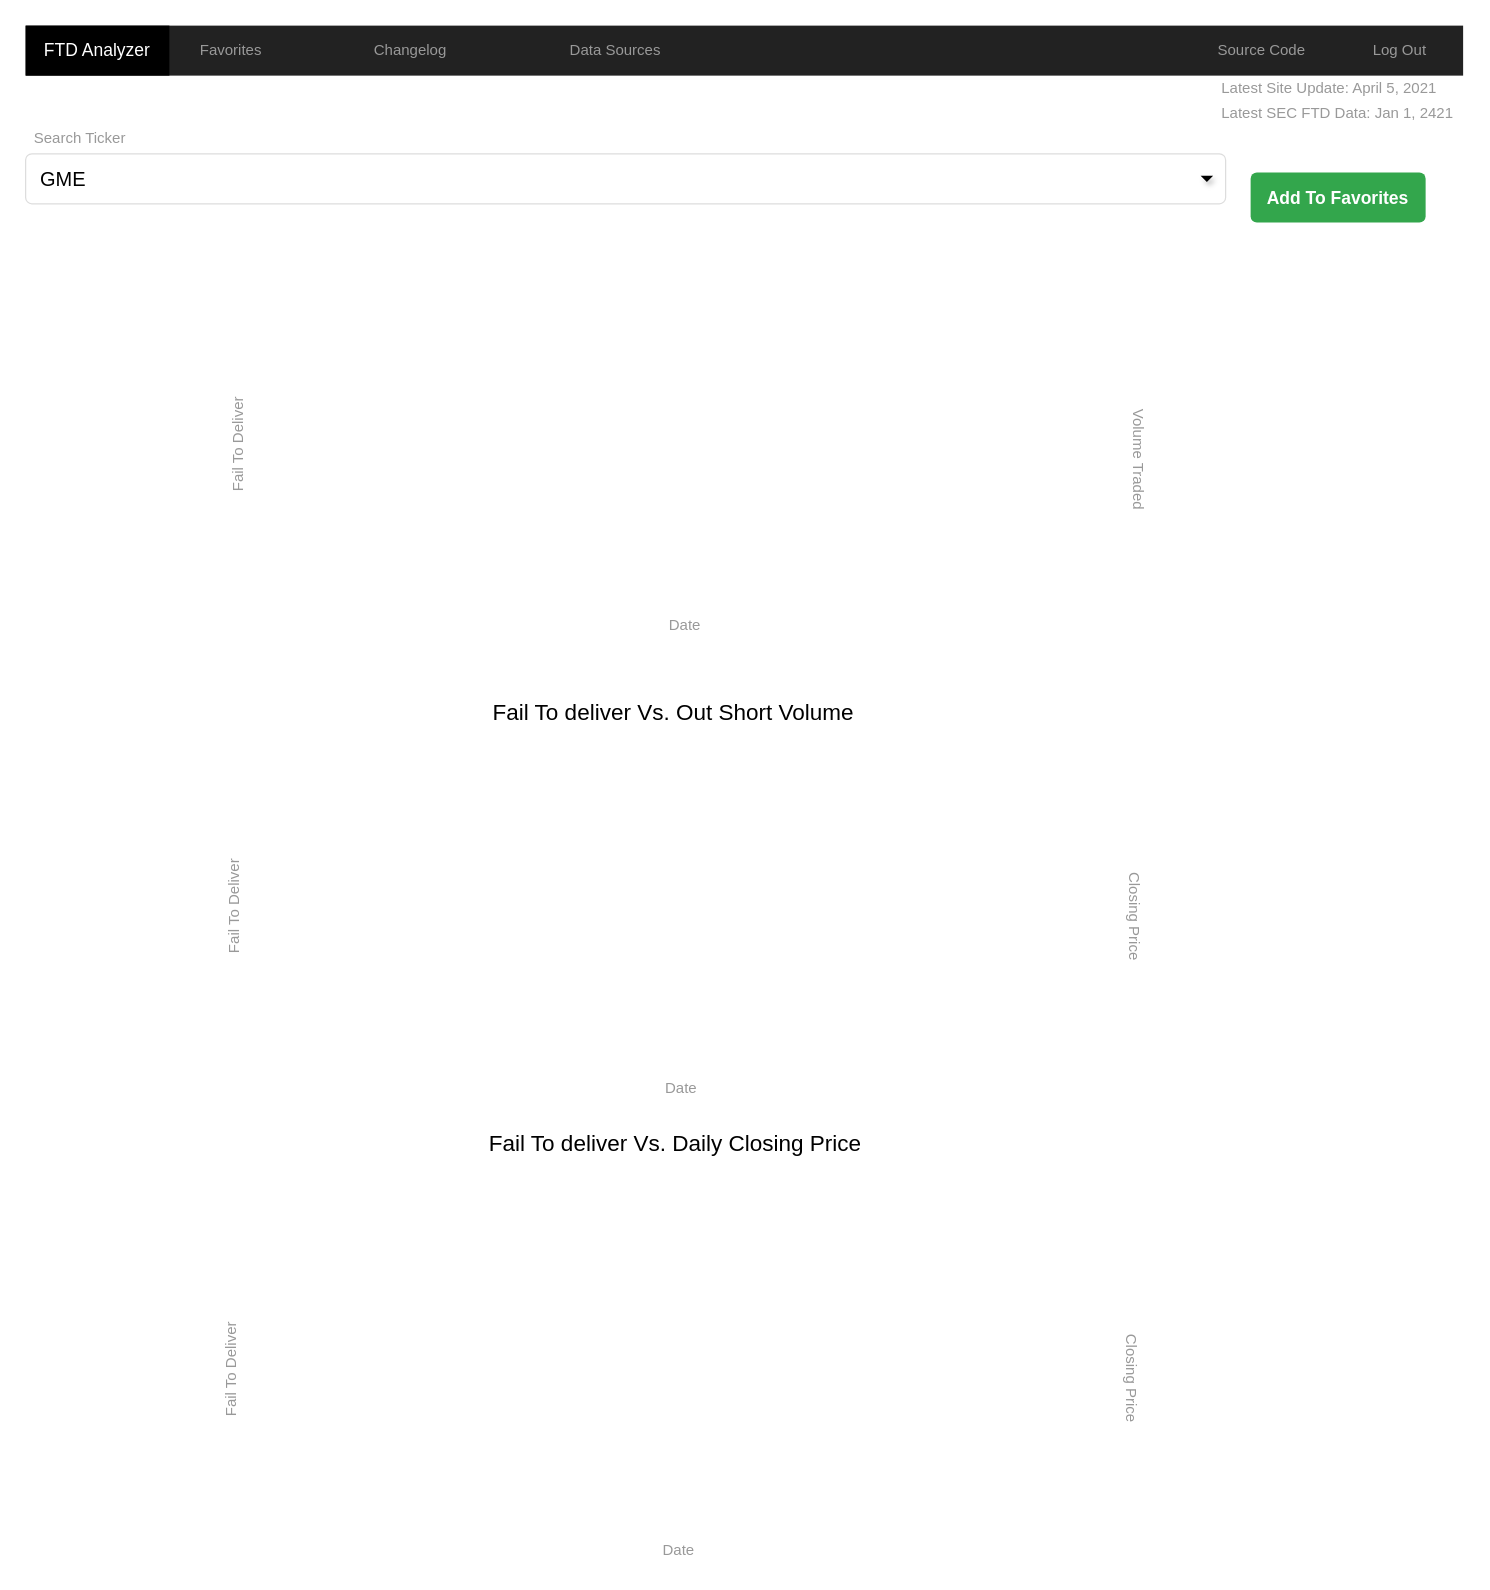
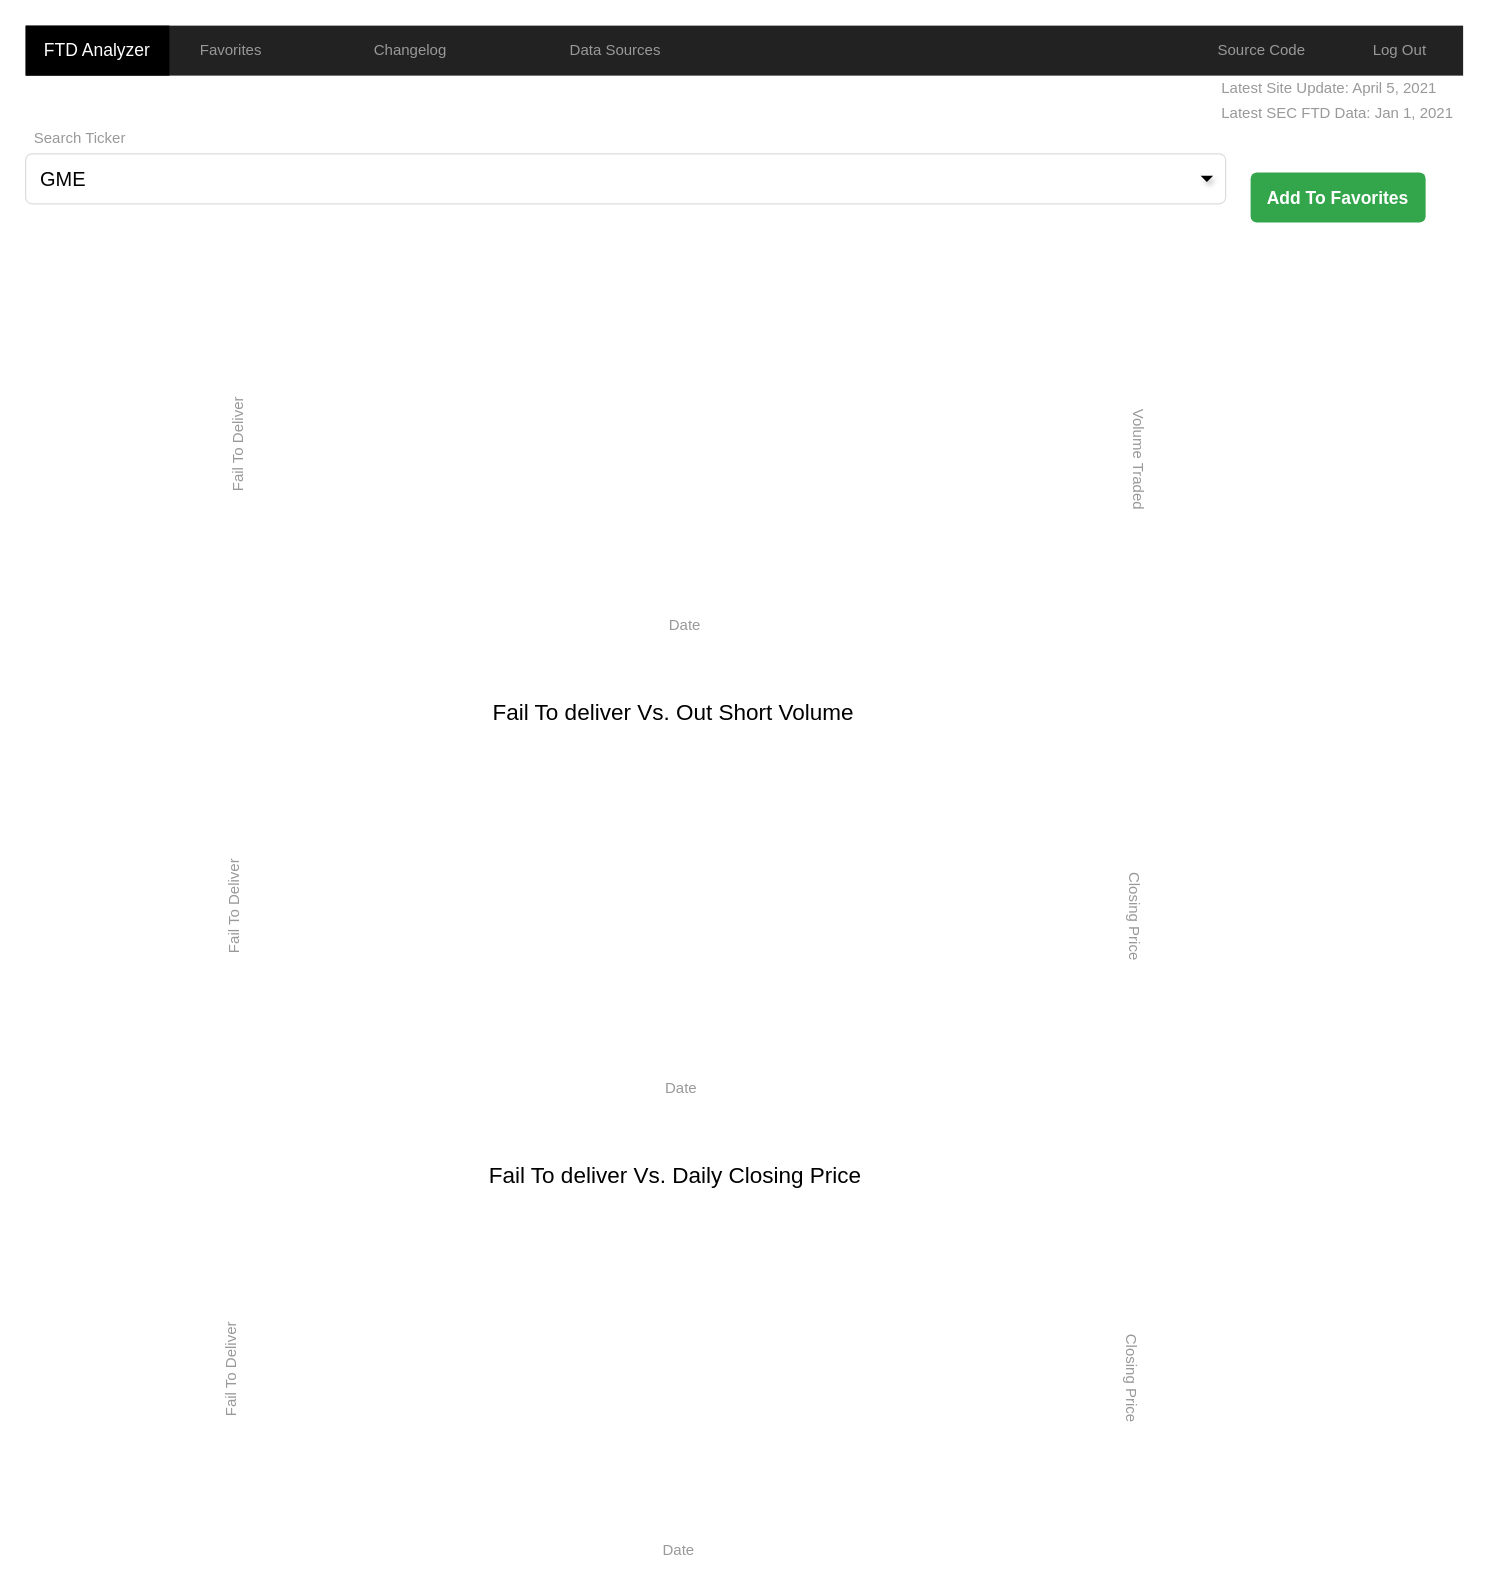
node "Latest SEC FTD Data: Jan 1, 2421": label "Latest SEC FTD Data: Jan 1, 2421" -> "Latest SEC FTD Data: Jan 1, 2021"
node "Fail To deliver Vs. Daily Closing Price": moved (679, 1144) -> (679, 1176)
